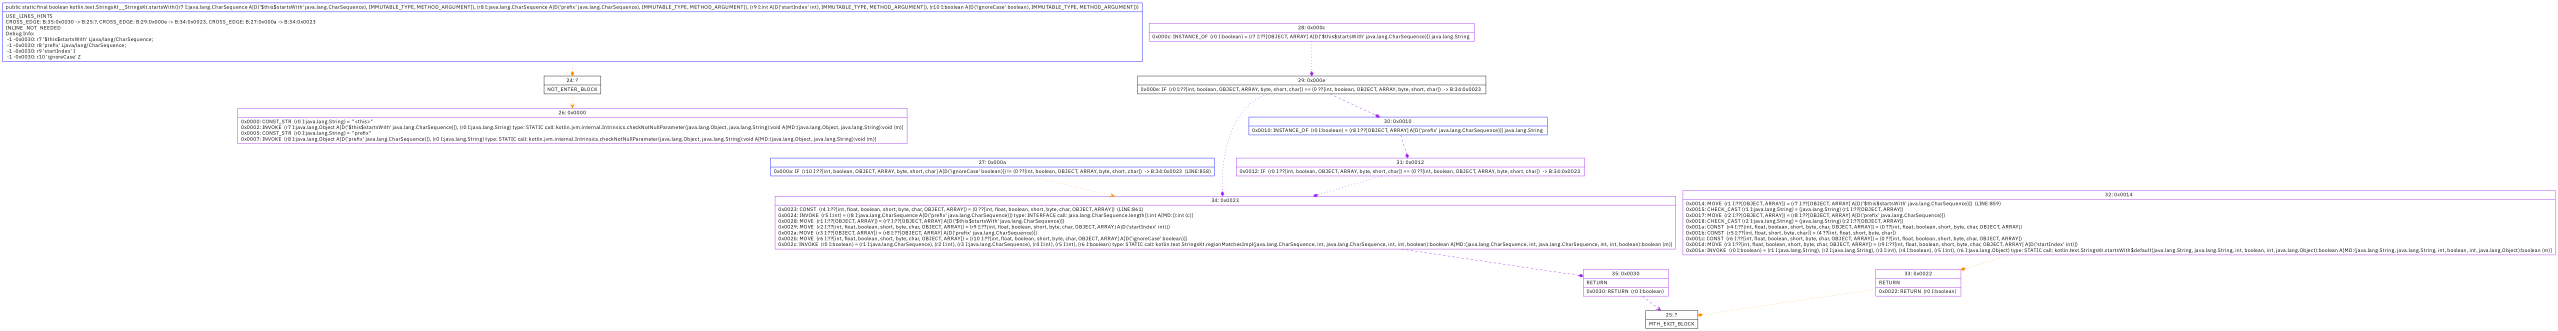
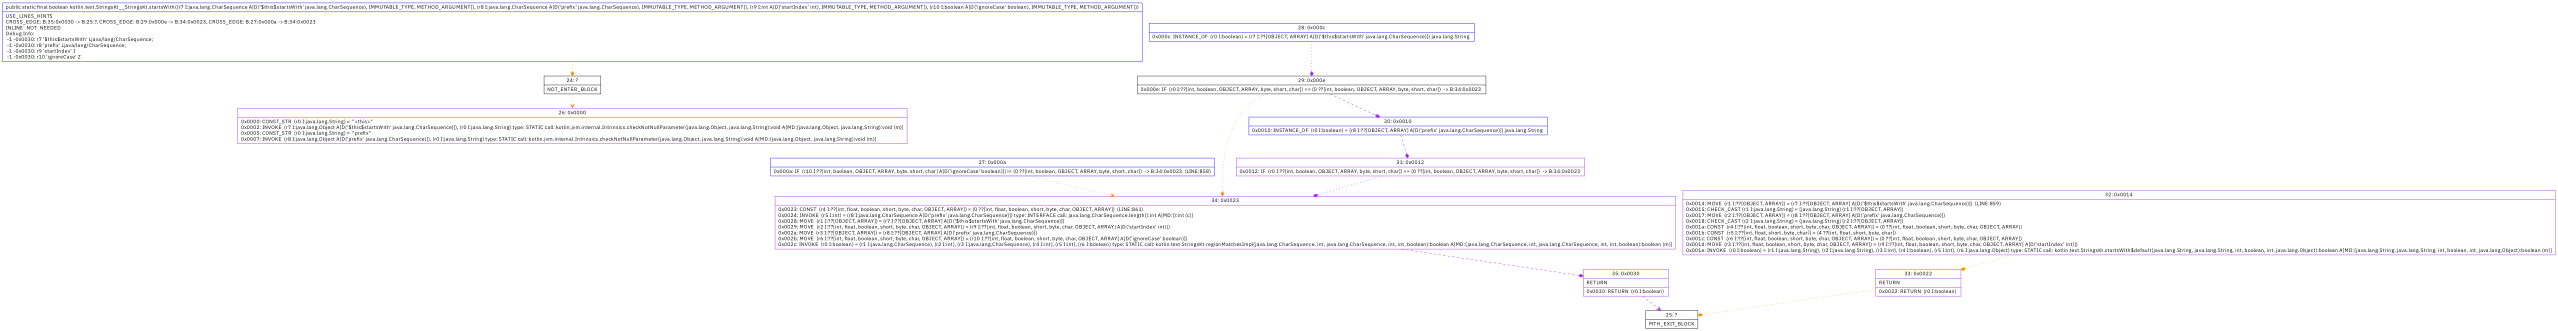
node "28: 0x000c": color purple -> blue
edge "29: 0x000e" -> "34: 0x0023": color purple -> darkorange
